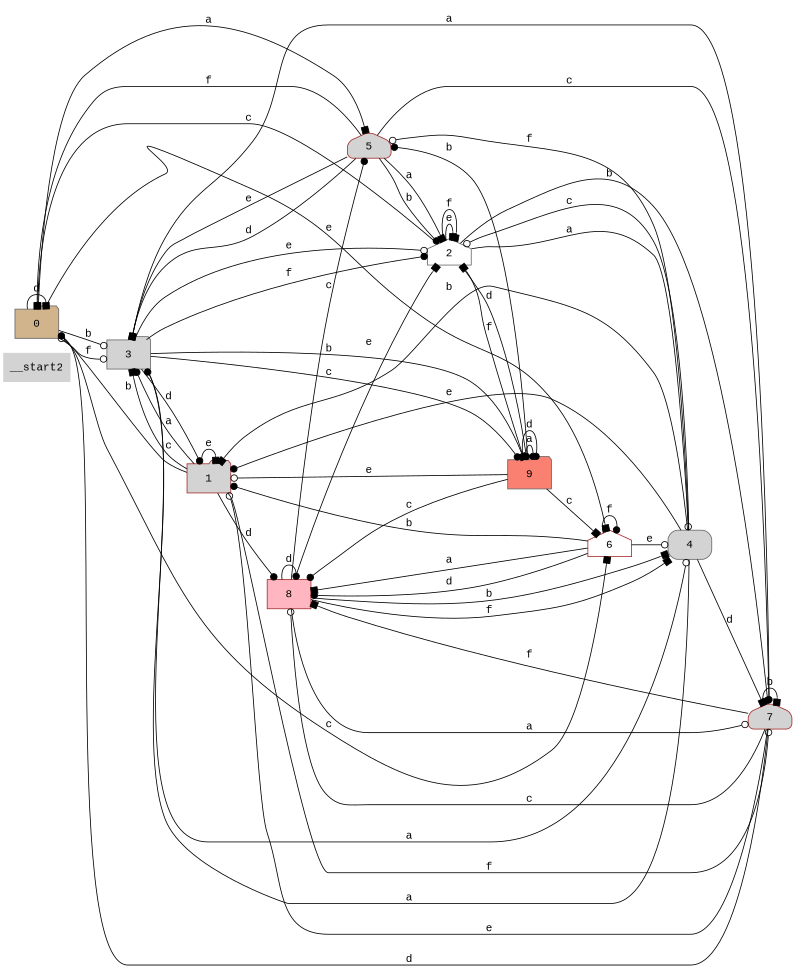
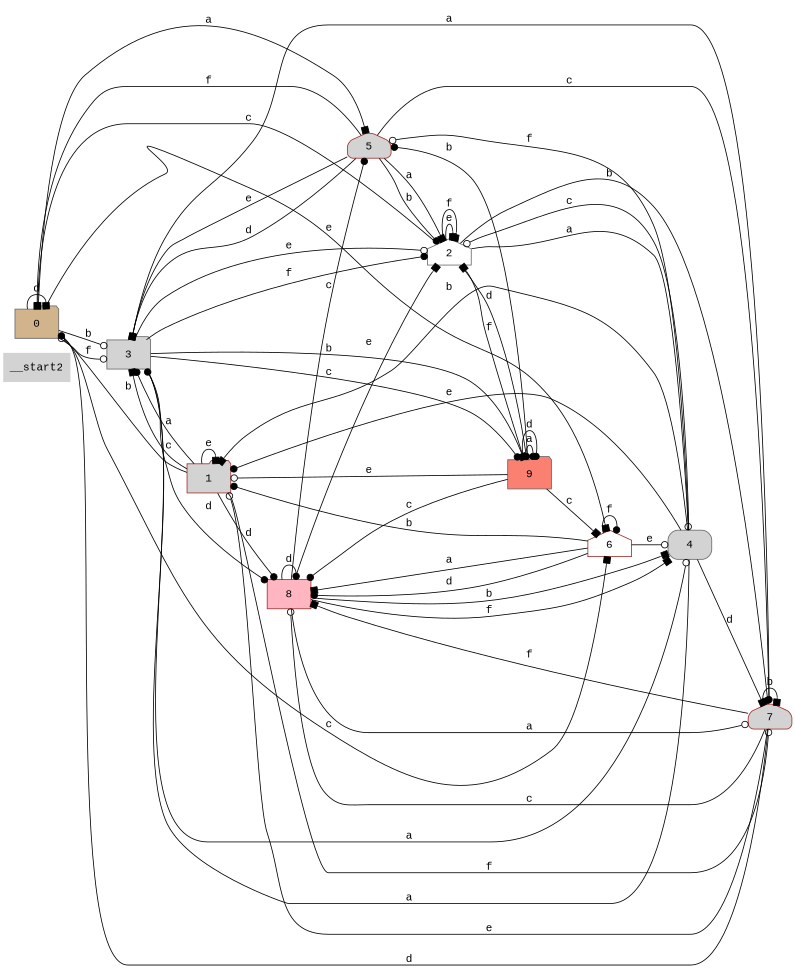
edge "3" -> "1": now "3" -> "8"
